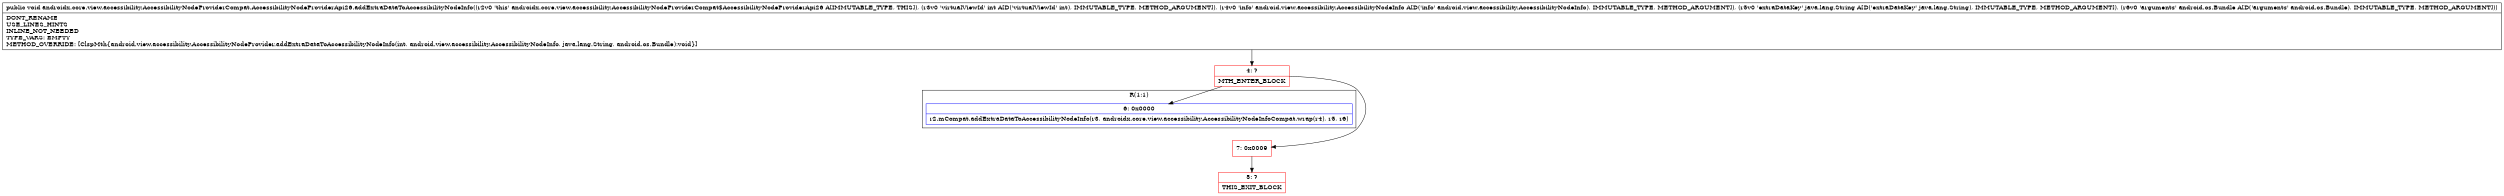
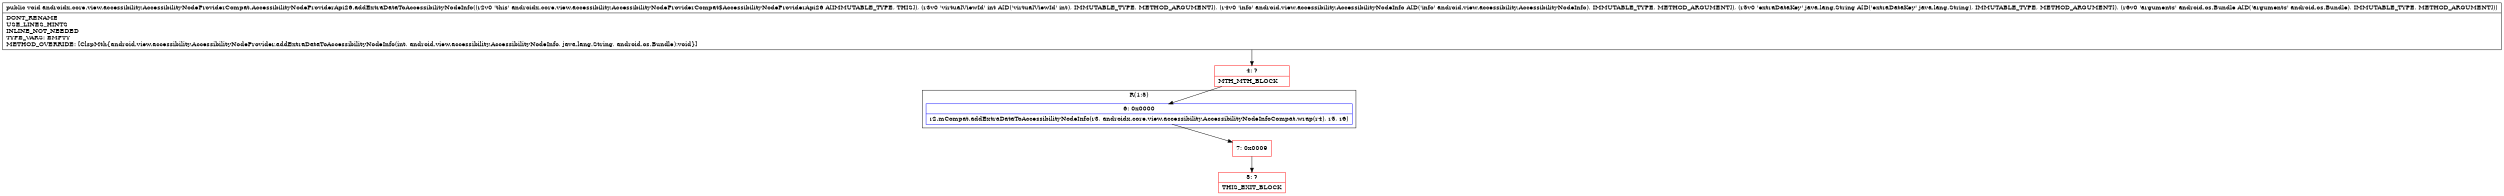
node "4: ?": text "MTH_ENTER_BLOCK" -> "MTH_MTH_BLOCK"
cluster "R(1:1)": label "R(1:1)" -> "R(1:5)"
edge "4: ?" -> "7: 0x0009": now "6: 0x0000" -> "7: 0x0009"
